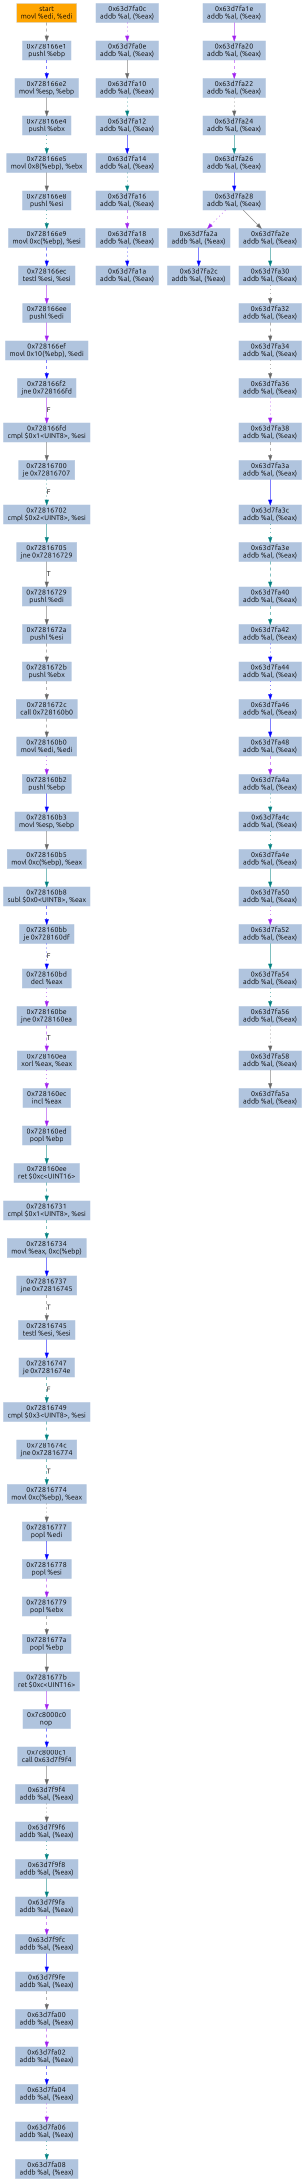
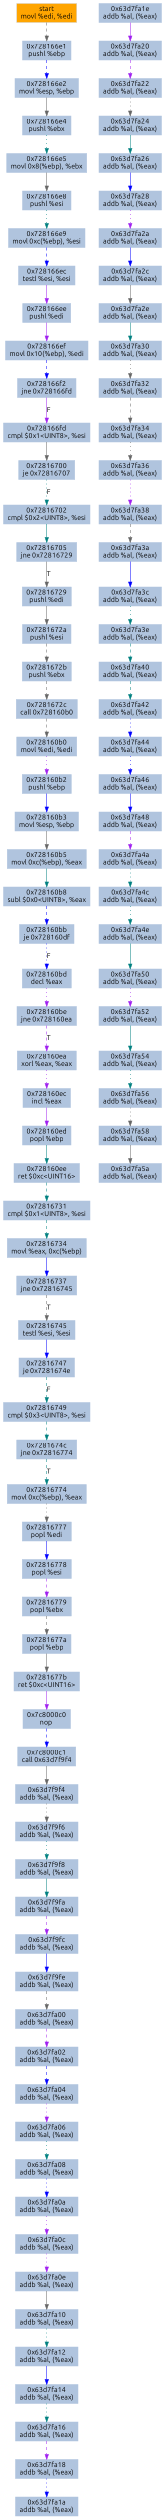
edge "0x63d7fa28 addb %al, (%eax)" -> "0x63d7fa2e addb %al, (%eax)": now "0x63d7fa2c addb %al, (%eax)" -> "0x63d7fa2e addb %al, (%eax)"
node "0x63d7fa0a addb %al, (%eax)": added
